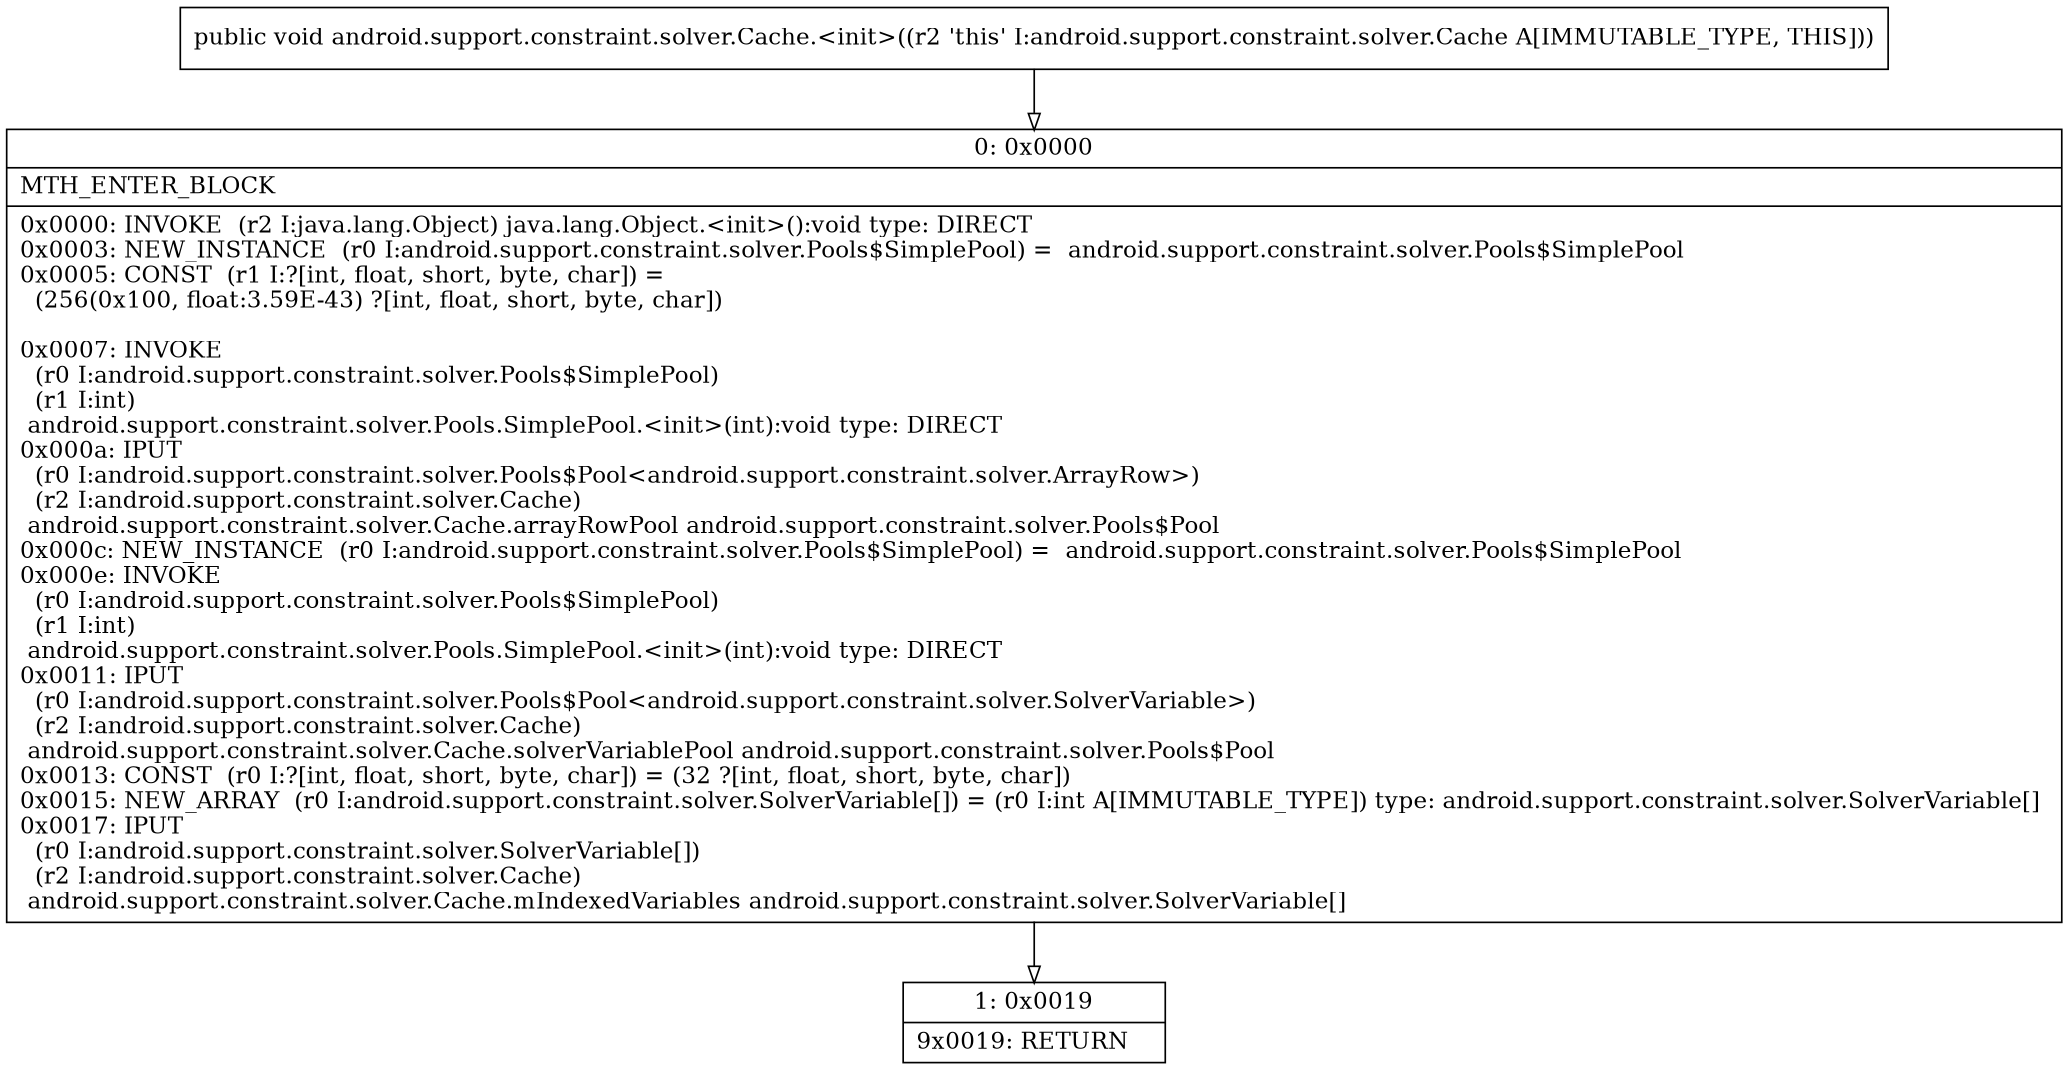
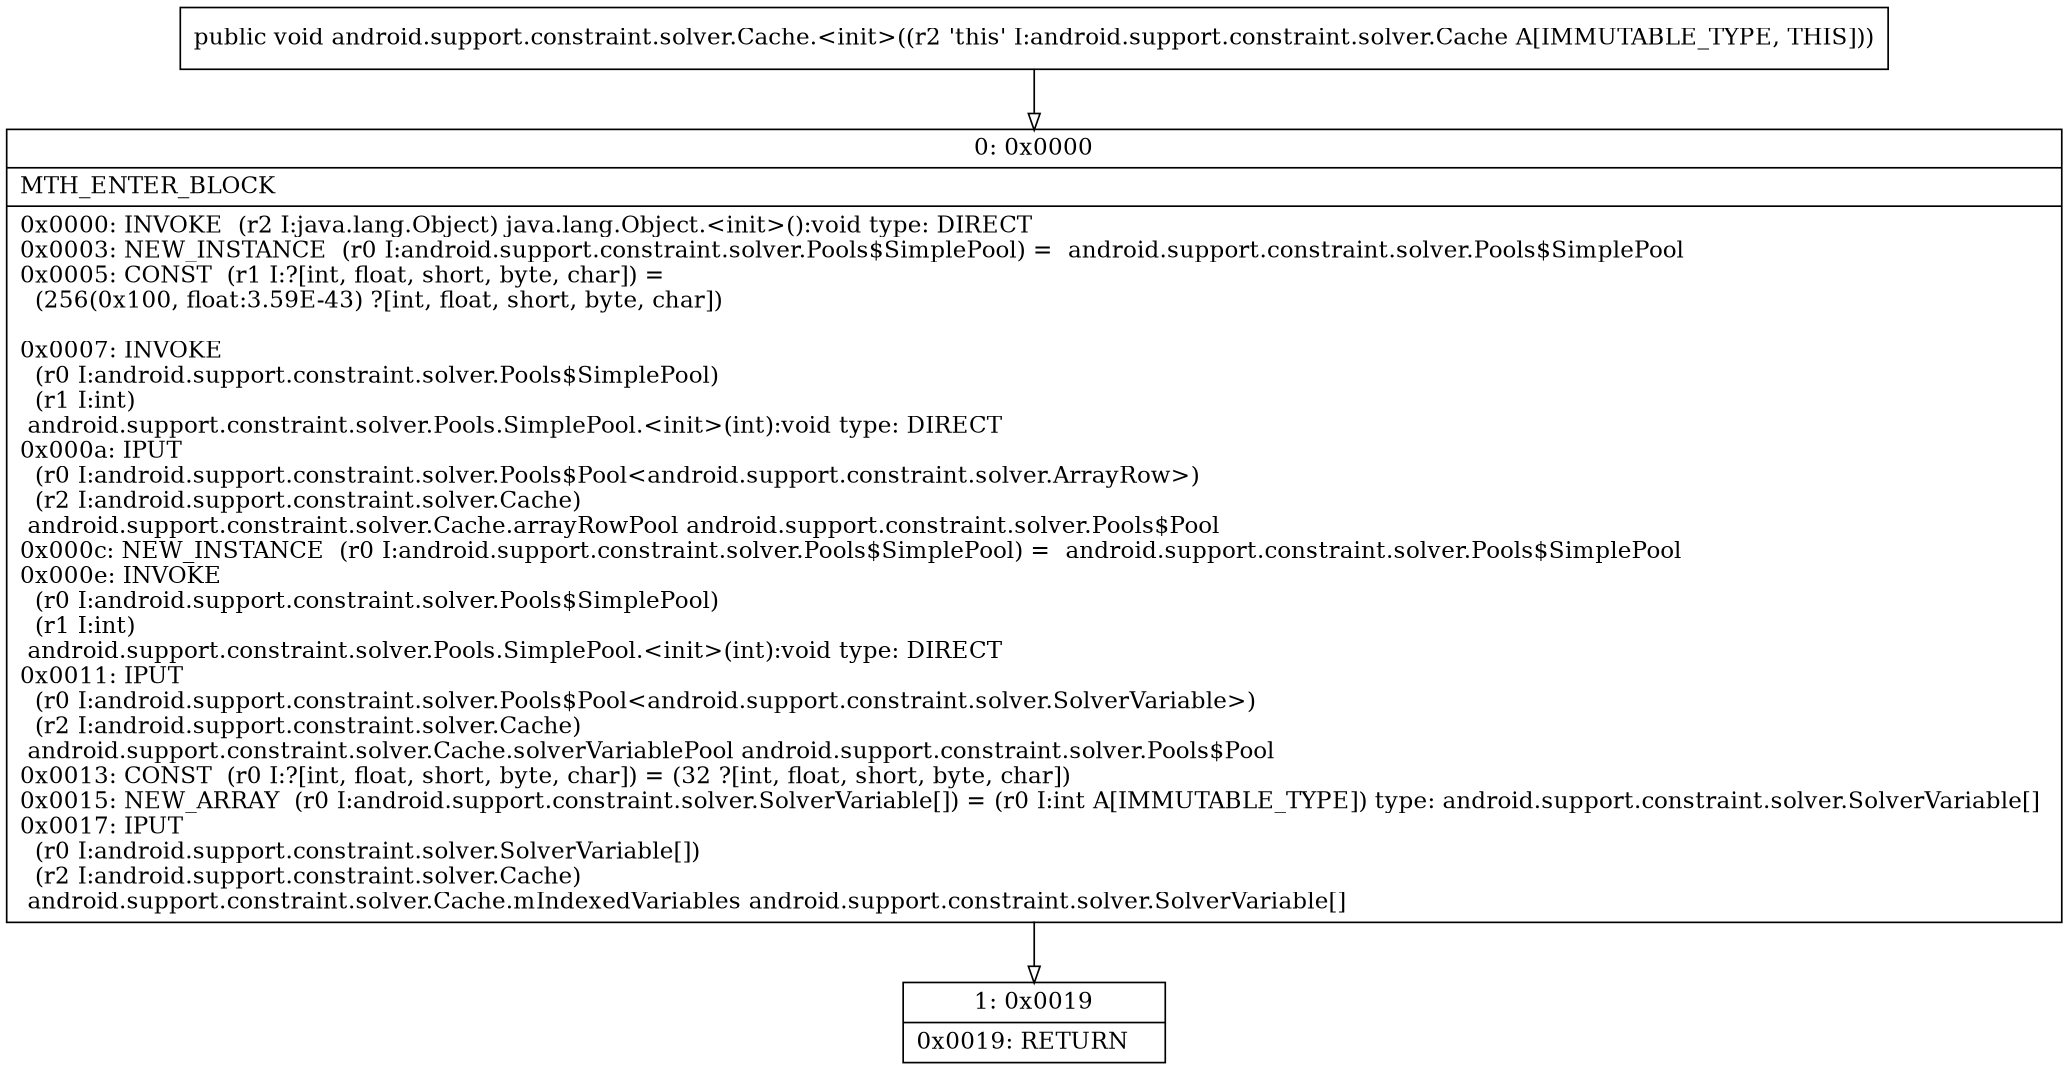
node "1: 0x0019": text "9x0019: RETURN" -> "0x0019: RETURN"
